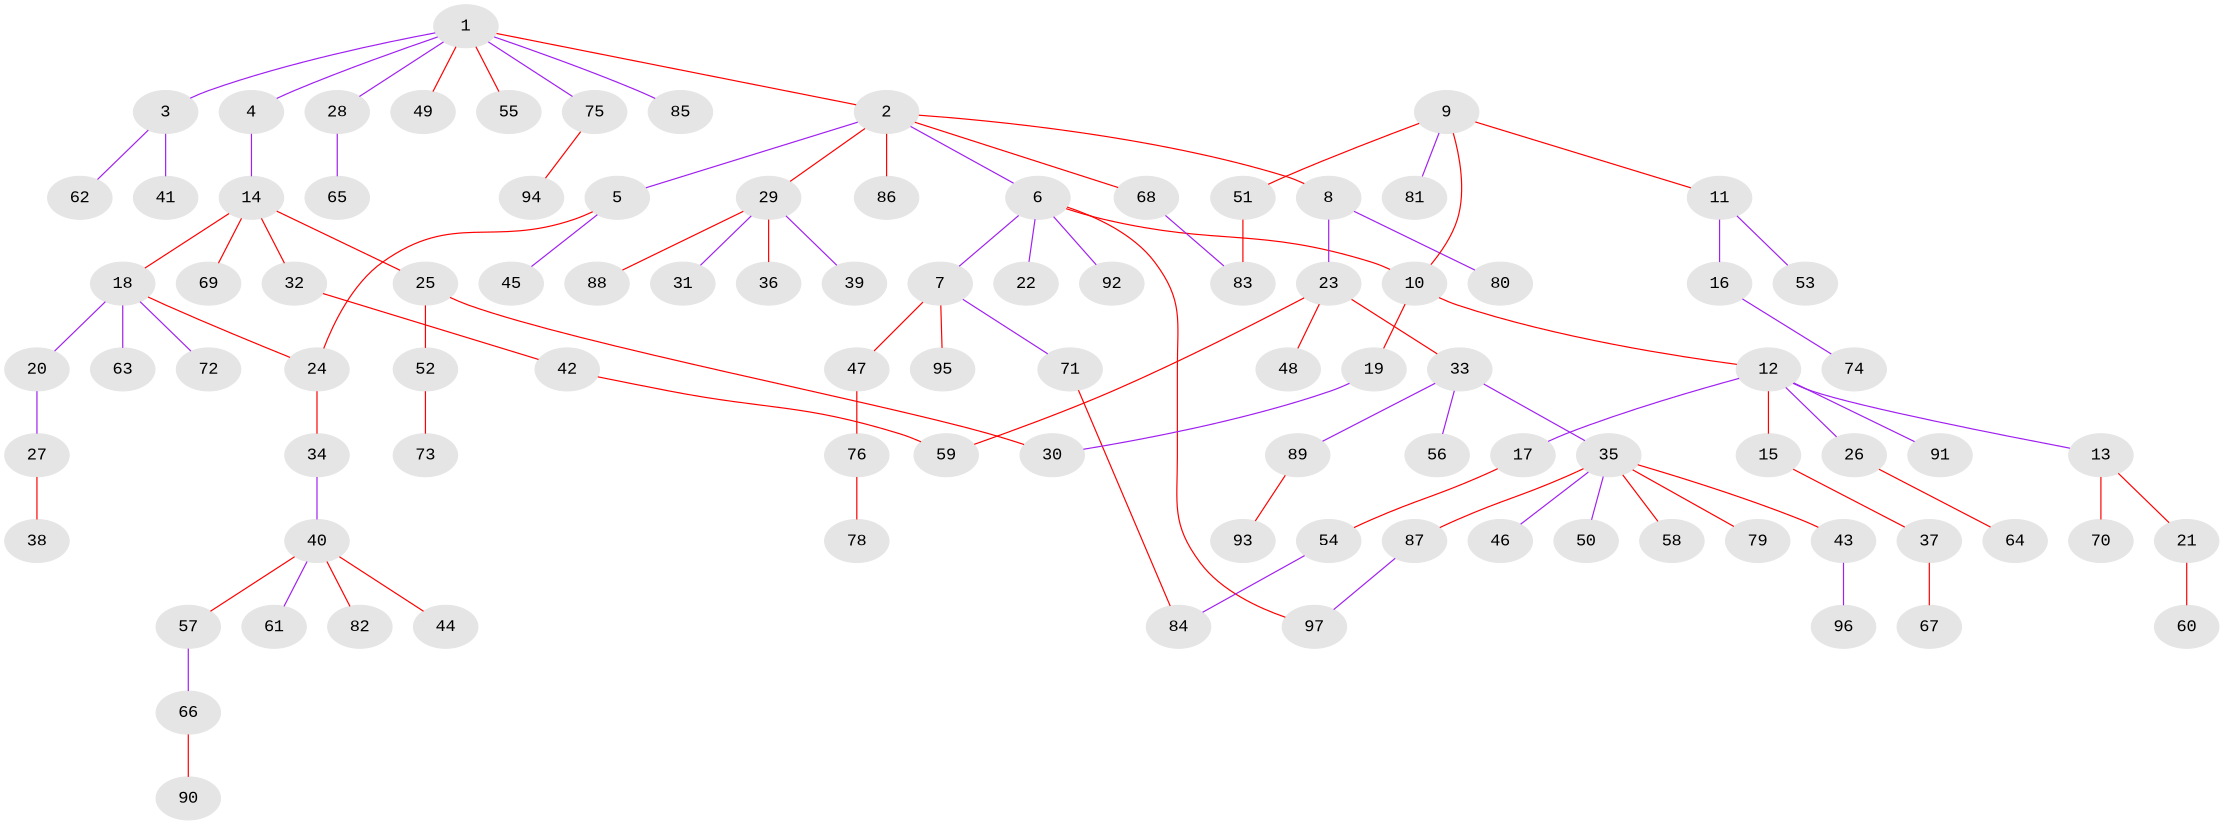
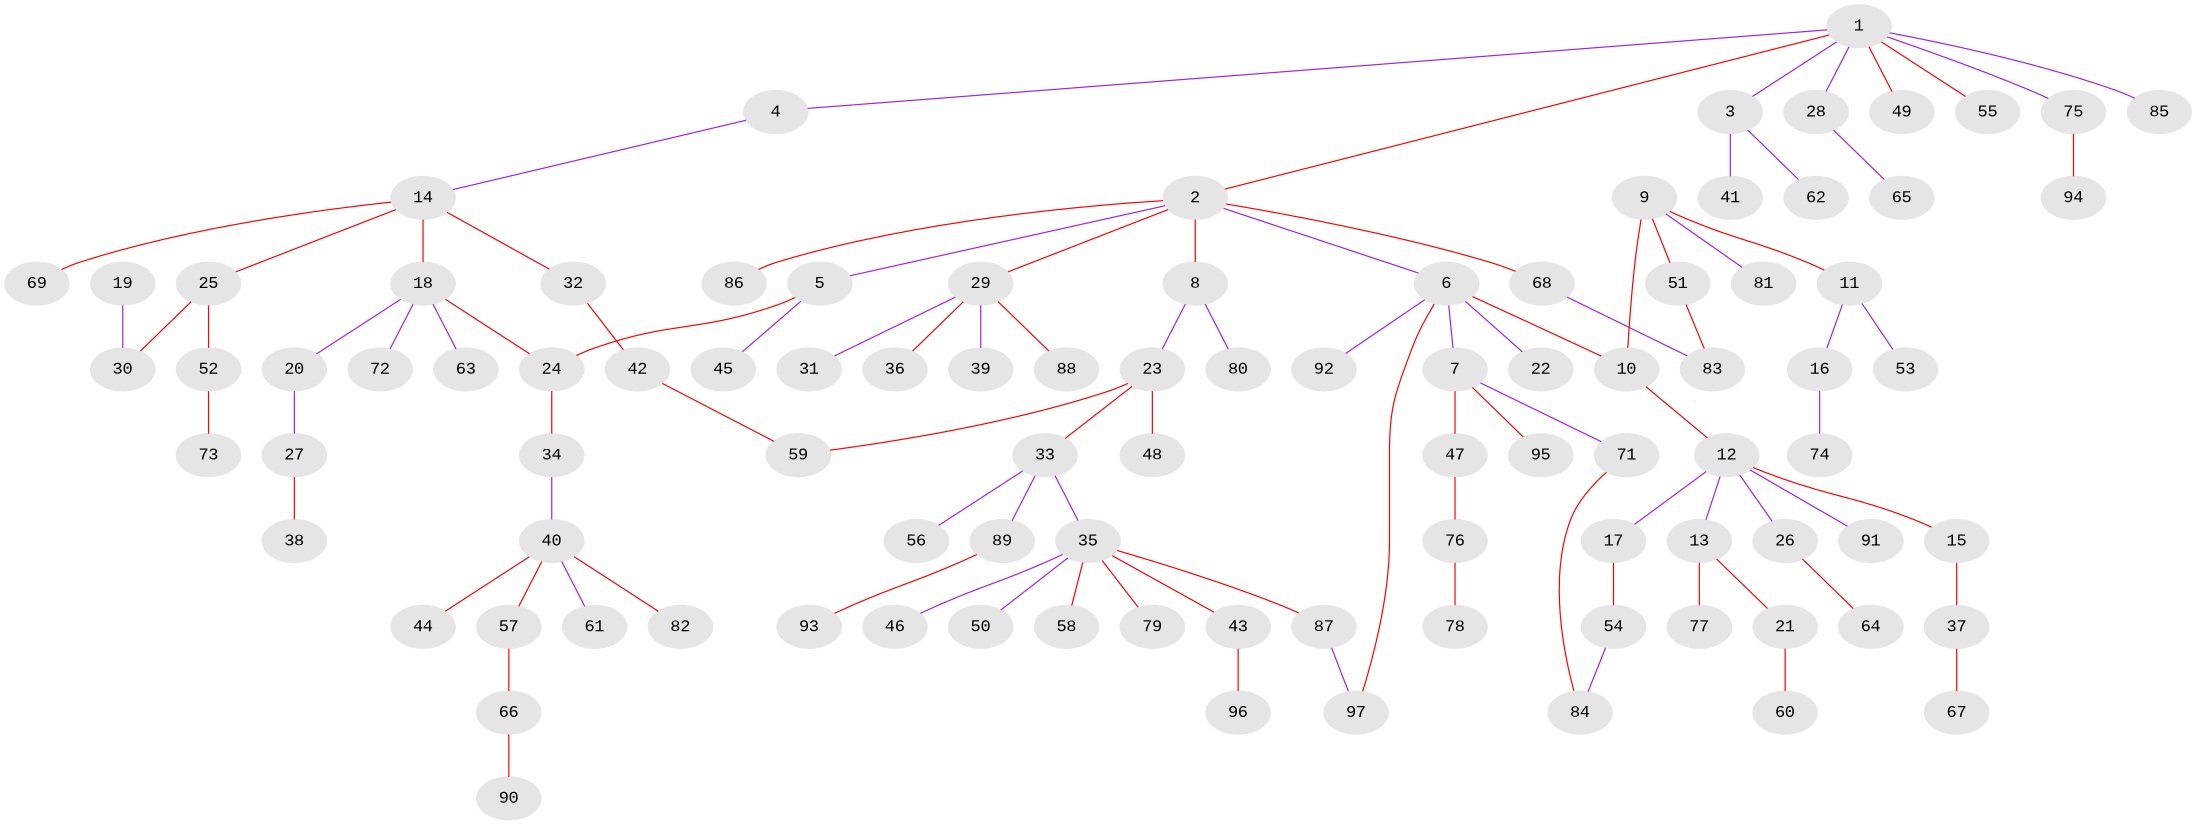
edge "10" -- "19": removed
node "70": label "70" -> "77"
edge "43" -- "96": color purple -> red
edge "57" -- "66": color purple -> red
